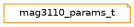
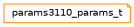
node "mag3110_params_t": label "mag3110_params_t" -> "params3110_params_t"
